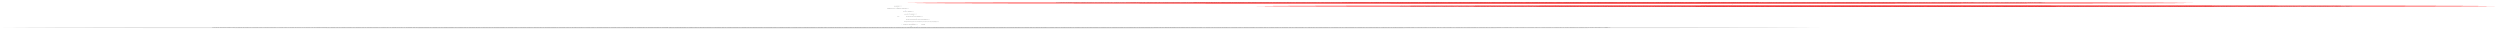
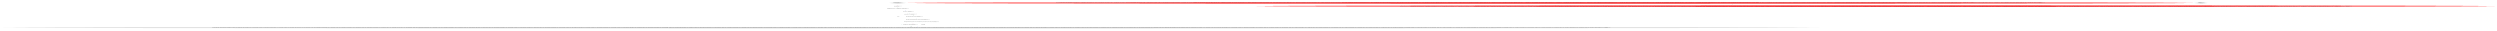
node "testPivotFacetSortedCount['0', '0', '1']": added
node "testXMLResponse['0', '1', '0']": added
